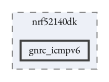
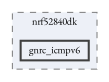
cluster "nrf52140dk": label "nrf52140dk" -> "nrf52840dk"
